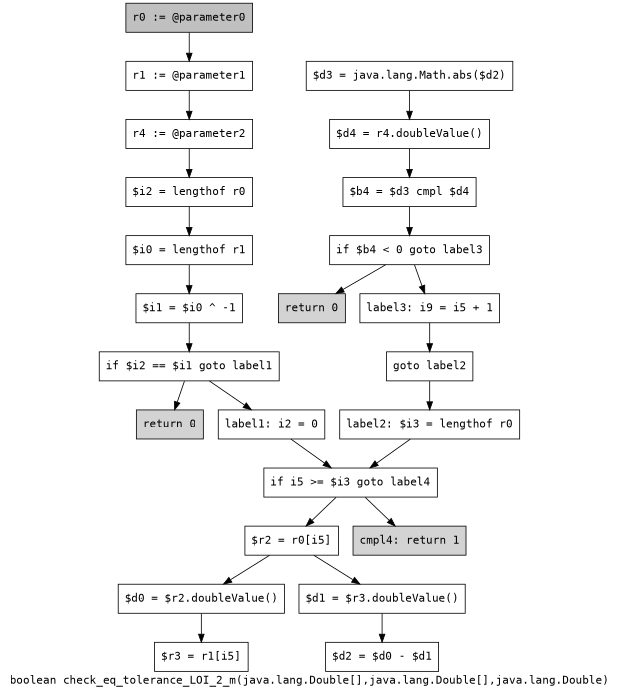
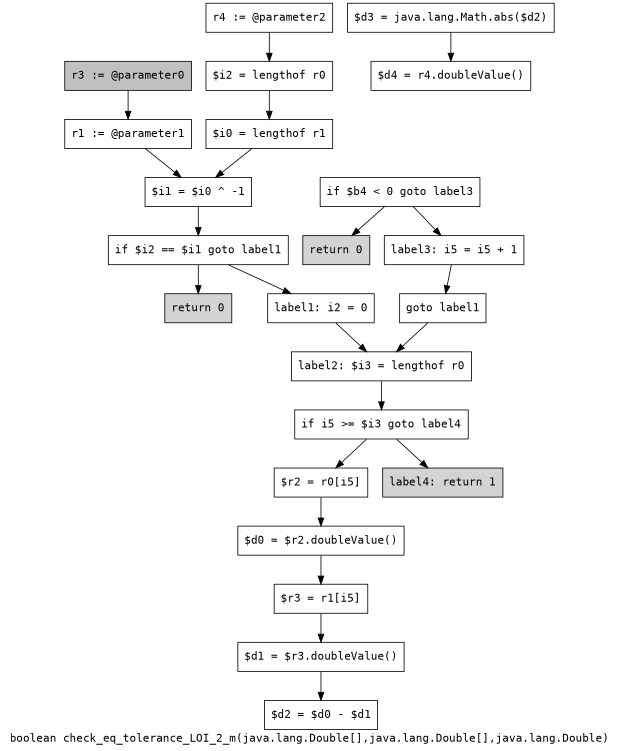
node "r0 := @parameter0": label "r0 := @parameter0" -> "r3 := @parameter0"
edge "r1 := @parameter1" -> "r4 := @parameter2": now "r1 := @parameter1" -> "$i1 = $i0 ^ -1"
node "$b4 = $d3 cmpl $d4": removed
node "label3: i9 = i5 + 1": label "label3: i9 = i5 + 1" -> "label3: i5 = i5 + 1"
node "goto label2": label "goto label2" -> "goto label1"
edge "label1: i2 = 0" -> "if i5 >= $i3 goto label4": now "label1: i2 = 0" -> "label2: $i3 = lengthof r0"
node "cmpl4: return 1": label "cmpl4: return 1" -> "label4: return 1"
edge "$r2 = r0[i5]" -> "$d1 = $r3.doubleValue()": now "$r3 = r1[i5]" -> "$d1 = $r3.doubleValue()"
